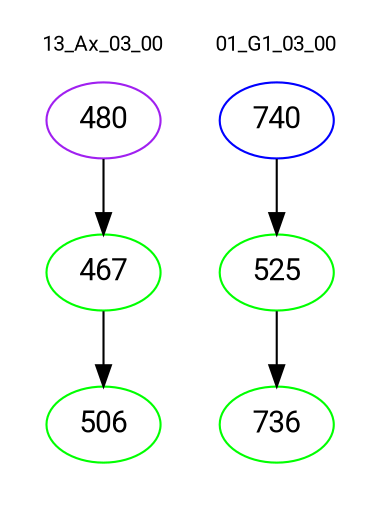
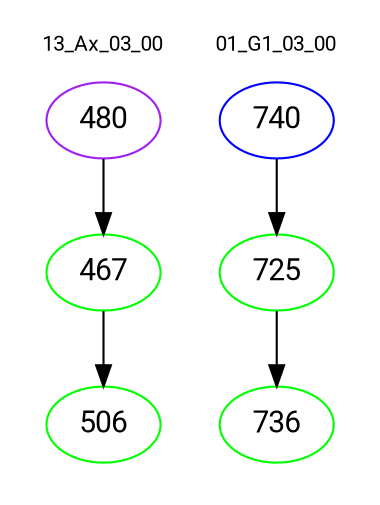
node "525": label "525" -> "725"
